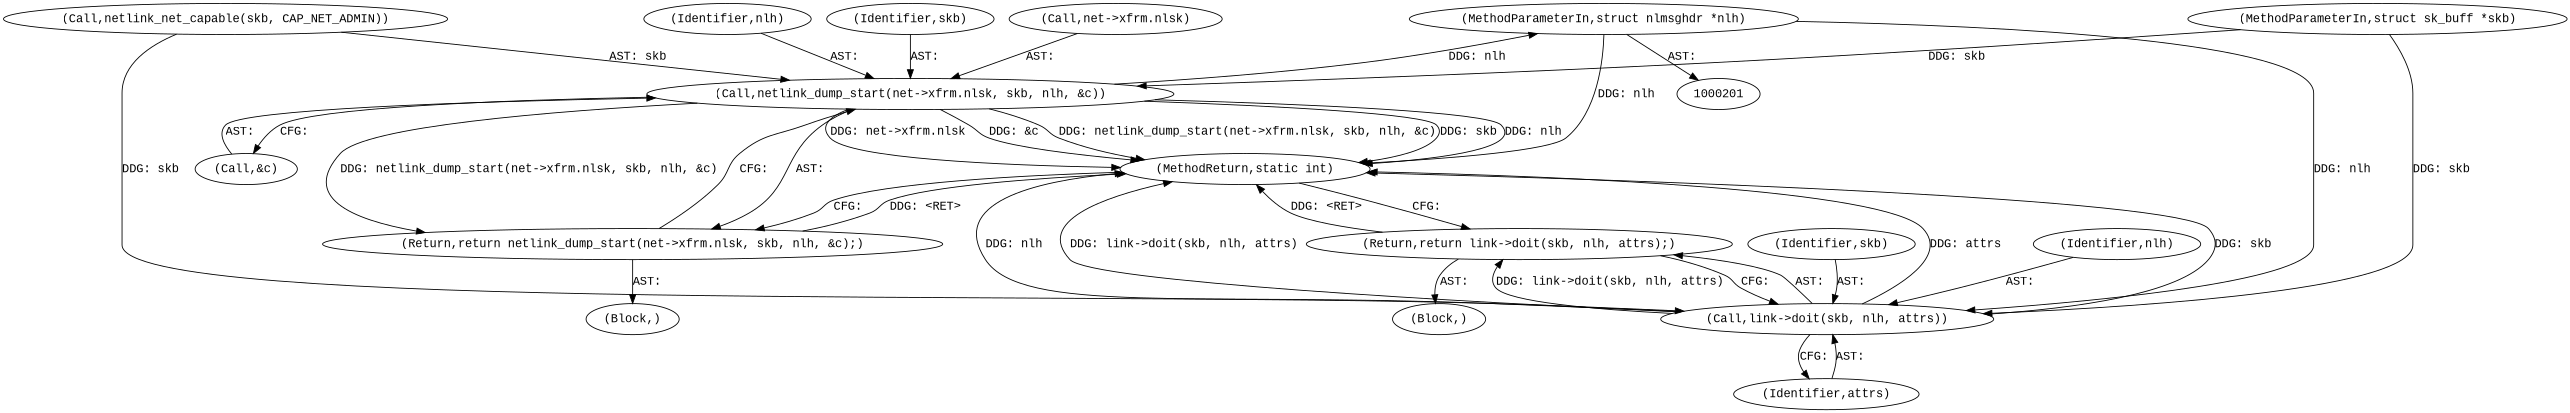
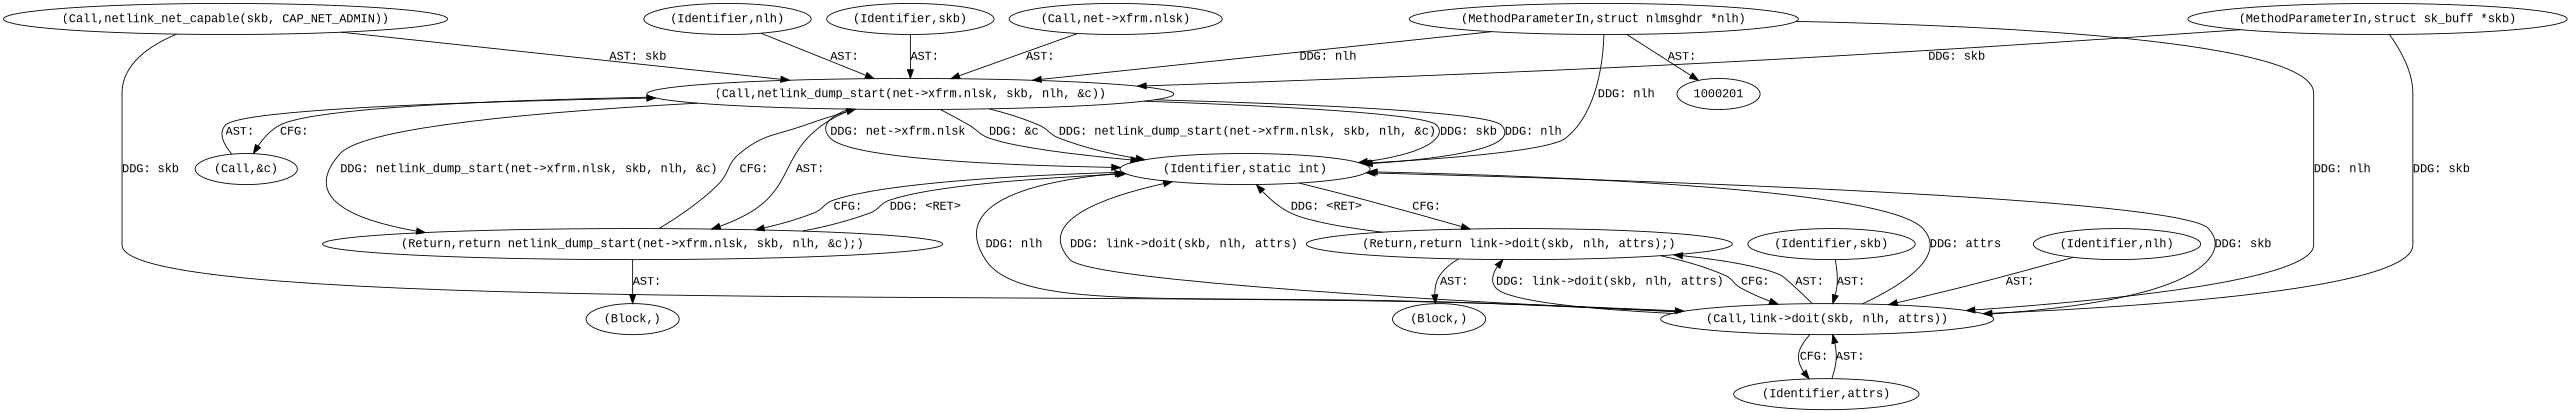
edge "(Call,netlink_dump_start(net->xfrm.nlsk, skb, nlh, &c))" -> "(MethodParameterIn,struct nlmsghdr *nlh)": reversed
node "(MethodReturn,static int)": label "(MethodReturn,static int)" -> "(Identifier,static int)"
